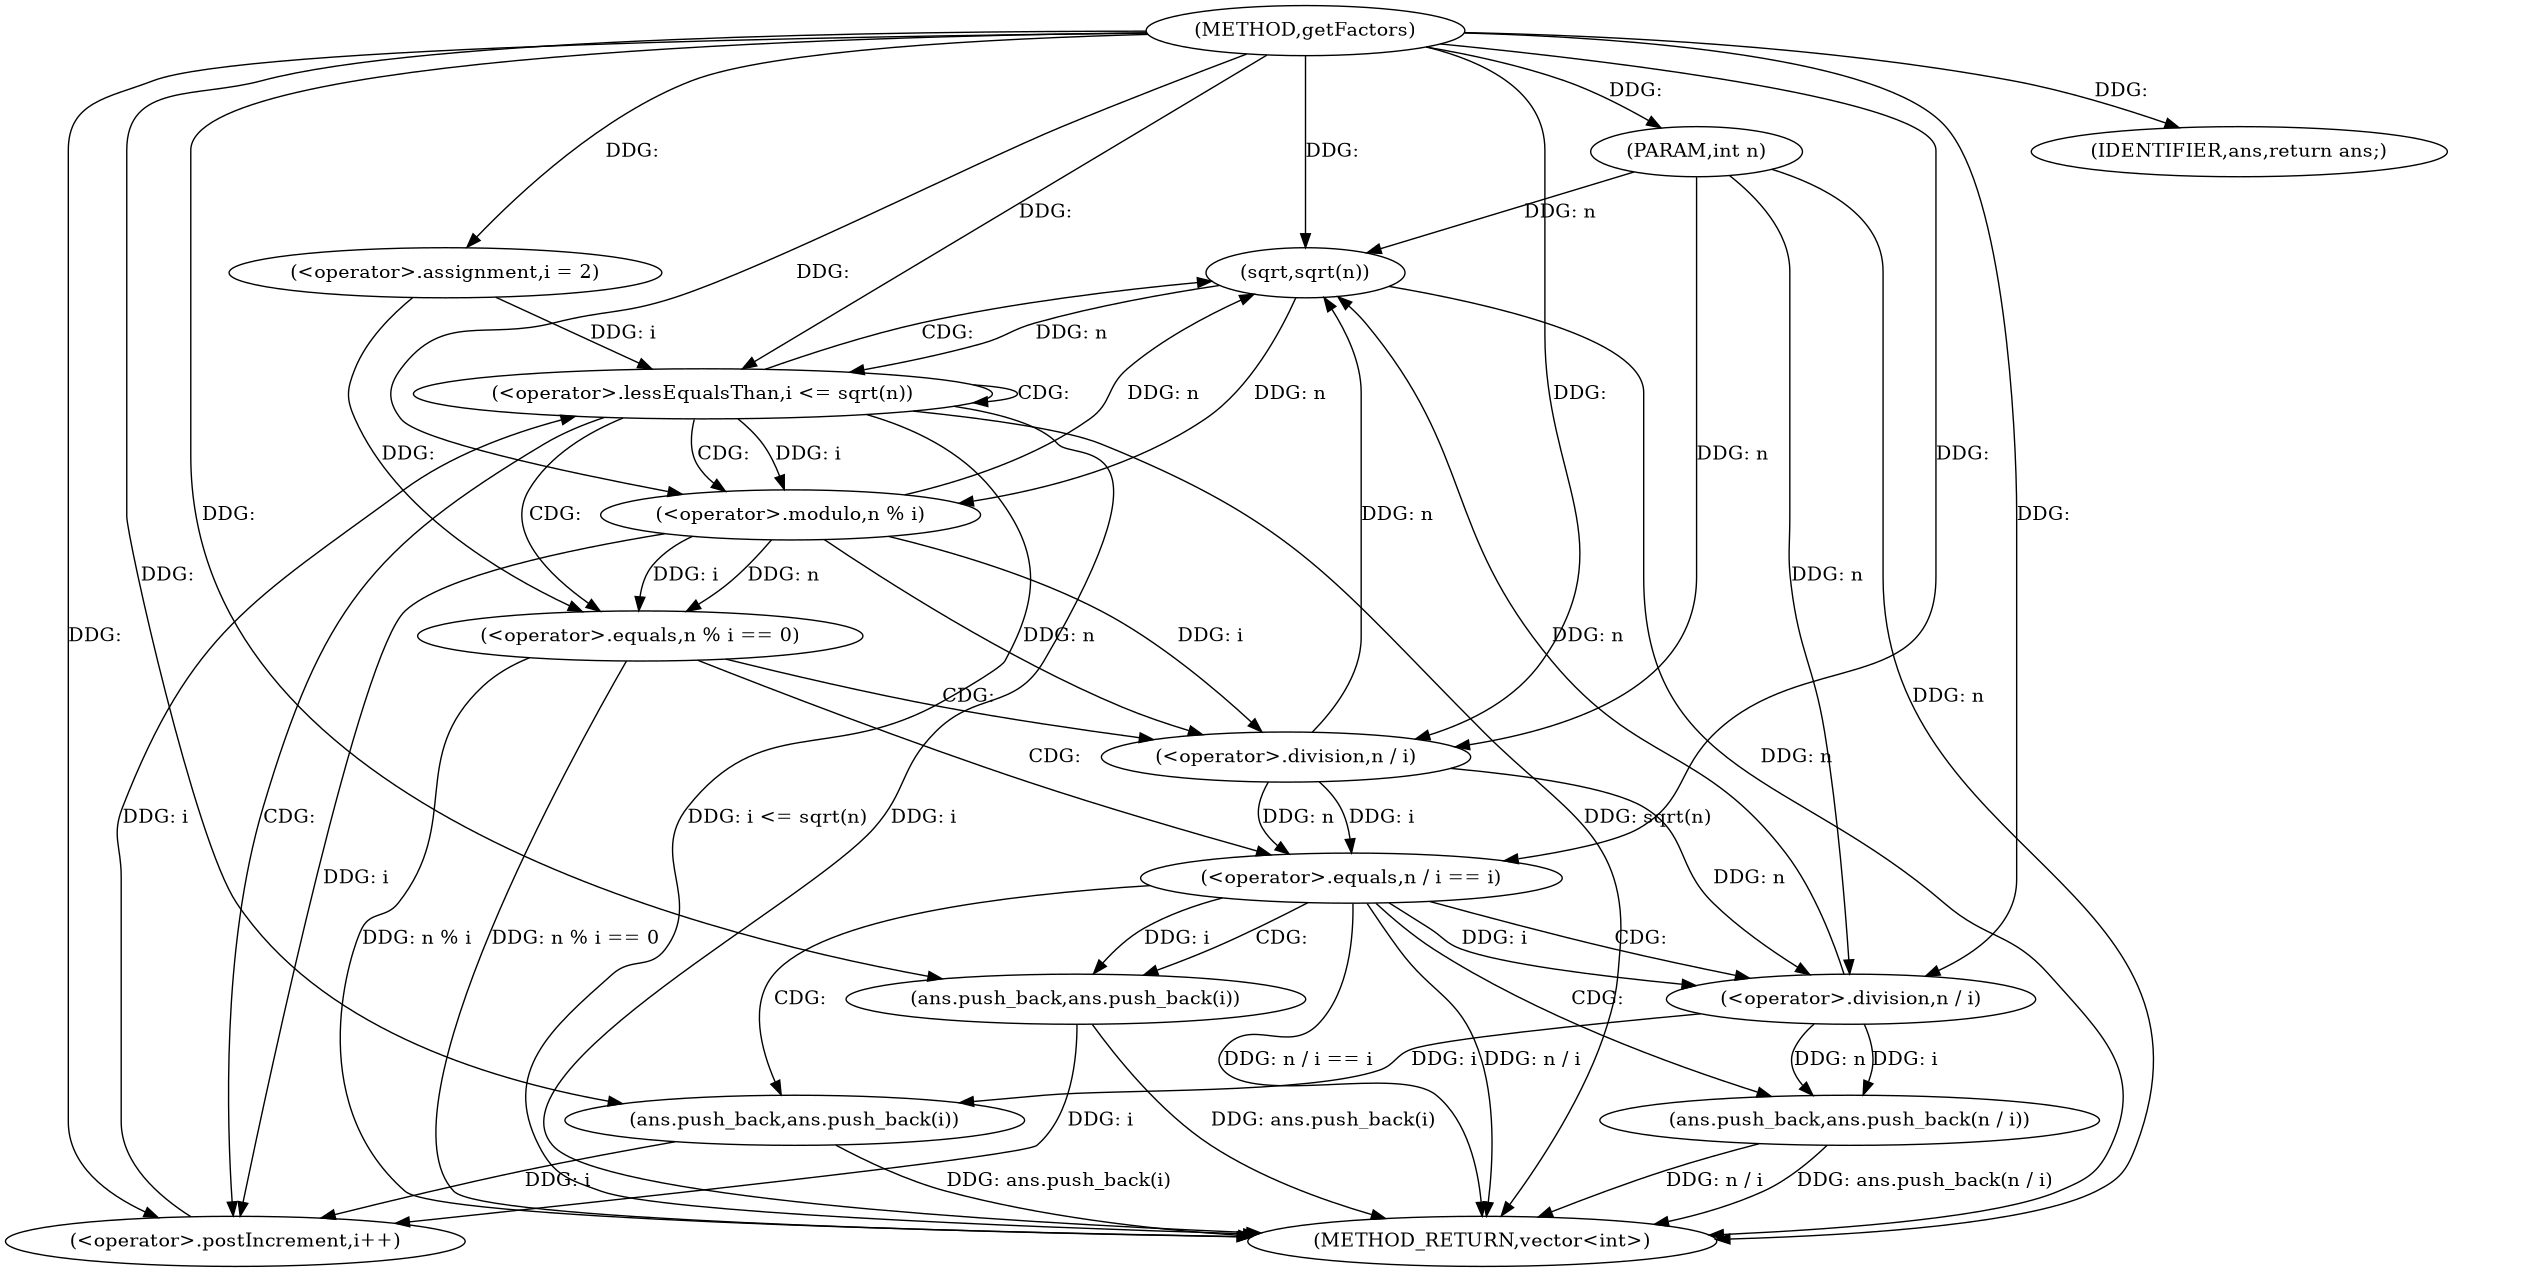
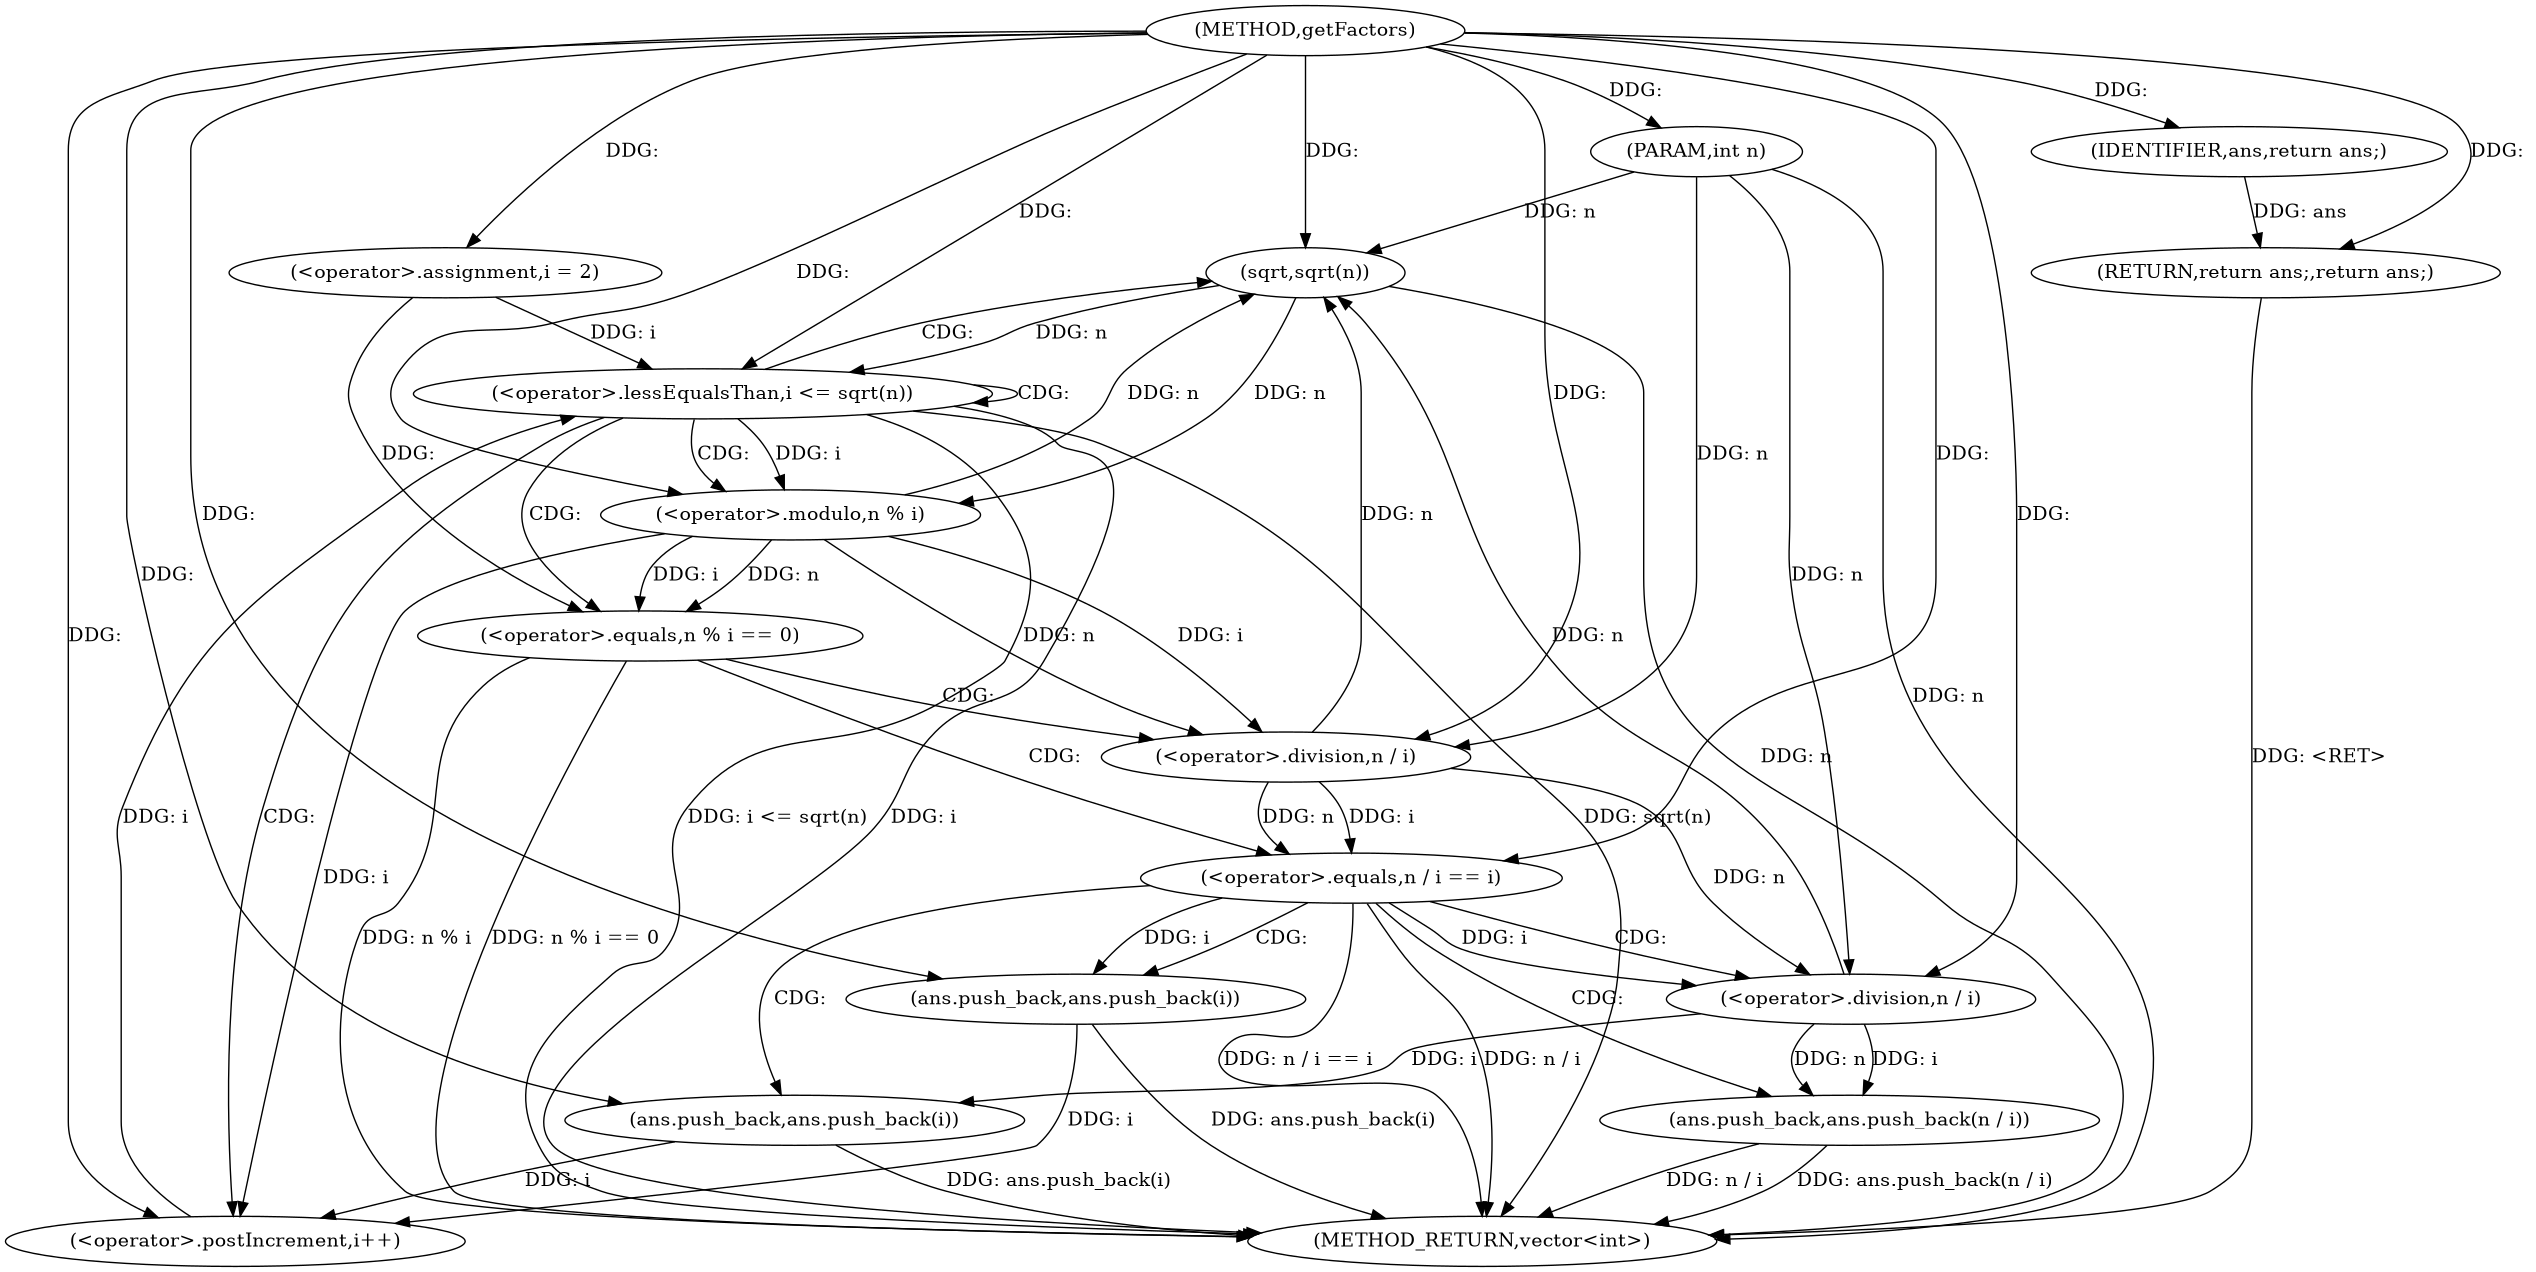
node "(RETURN,return ans;,return ans;)": added
